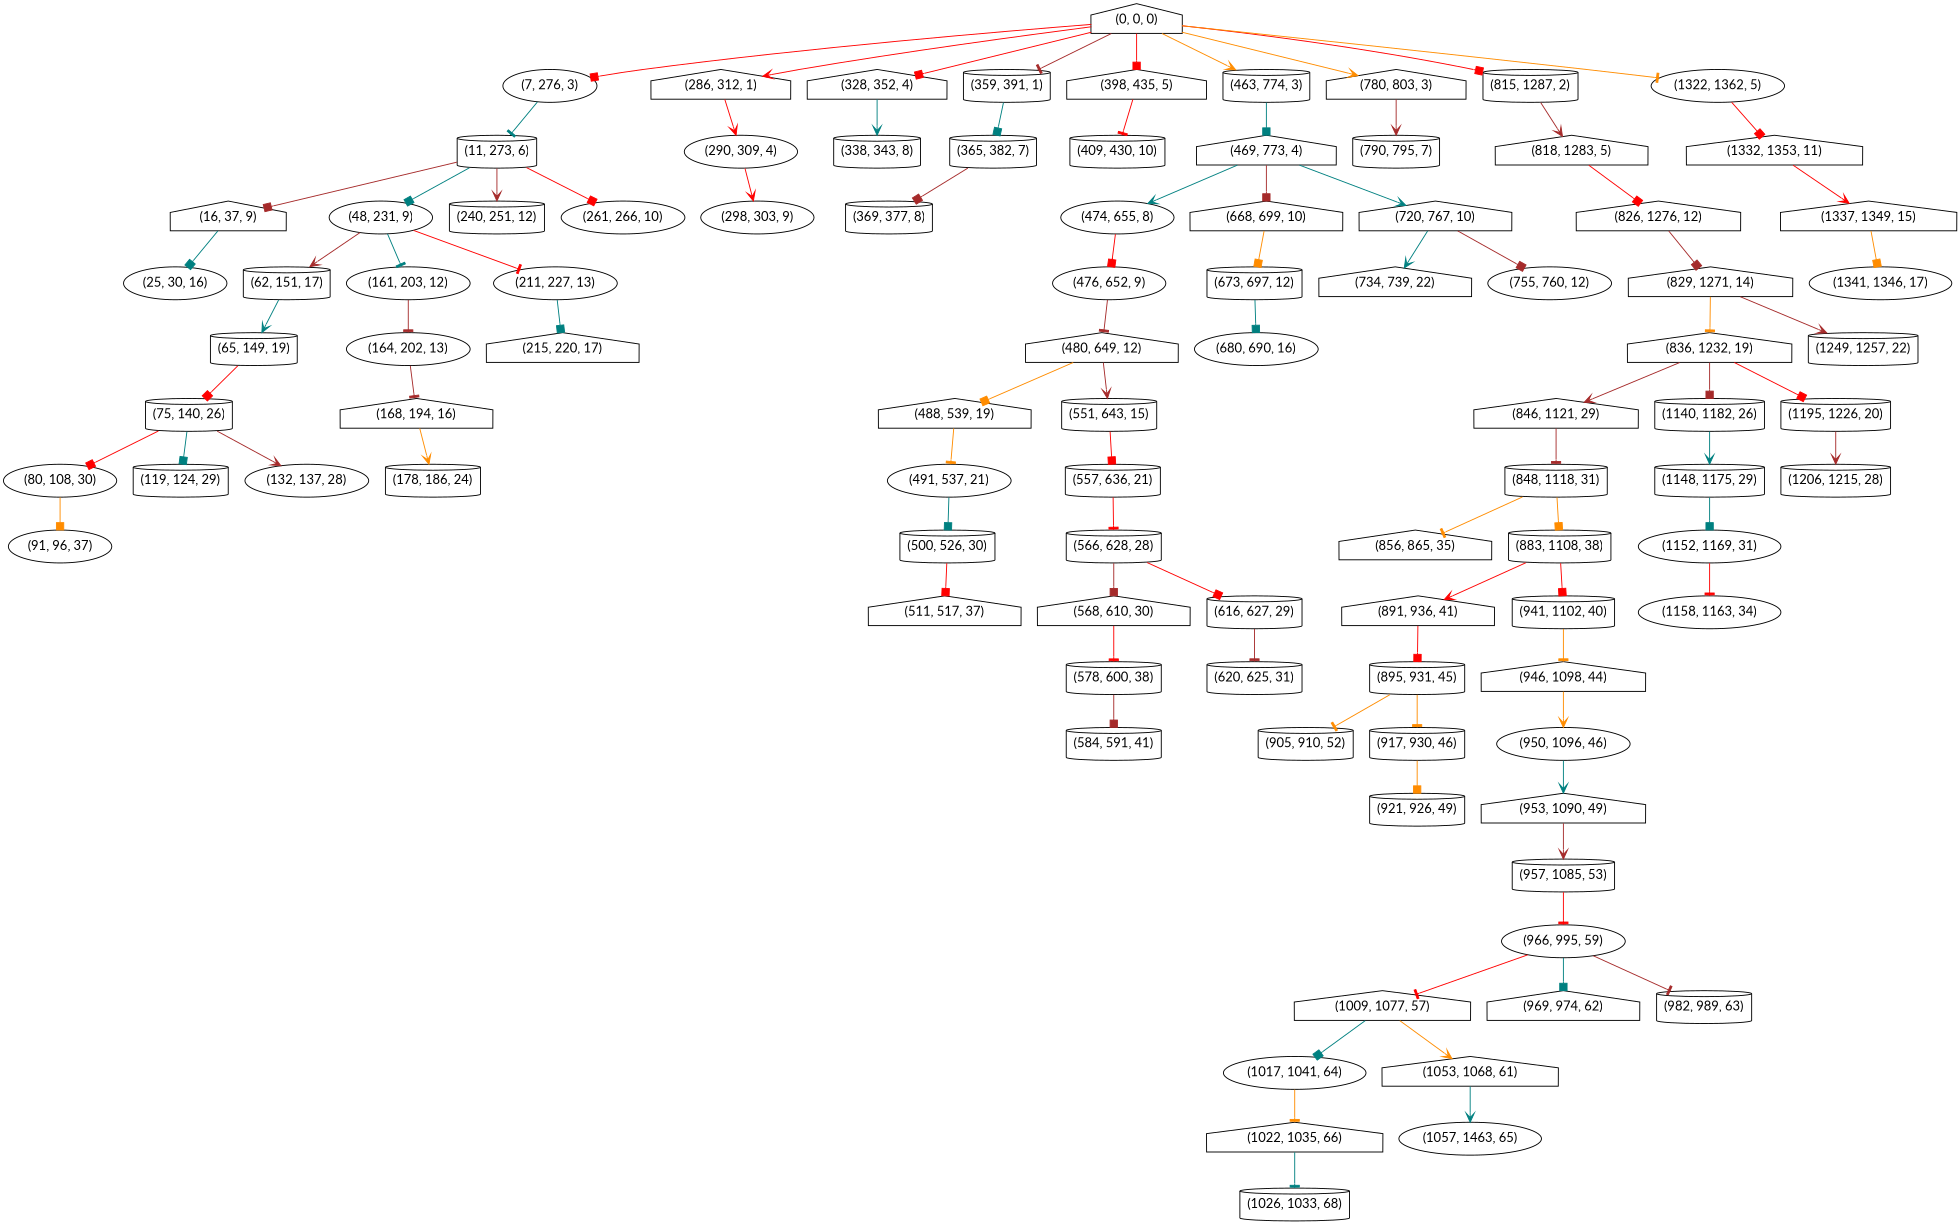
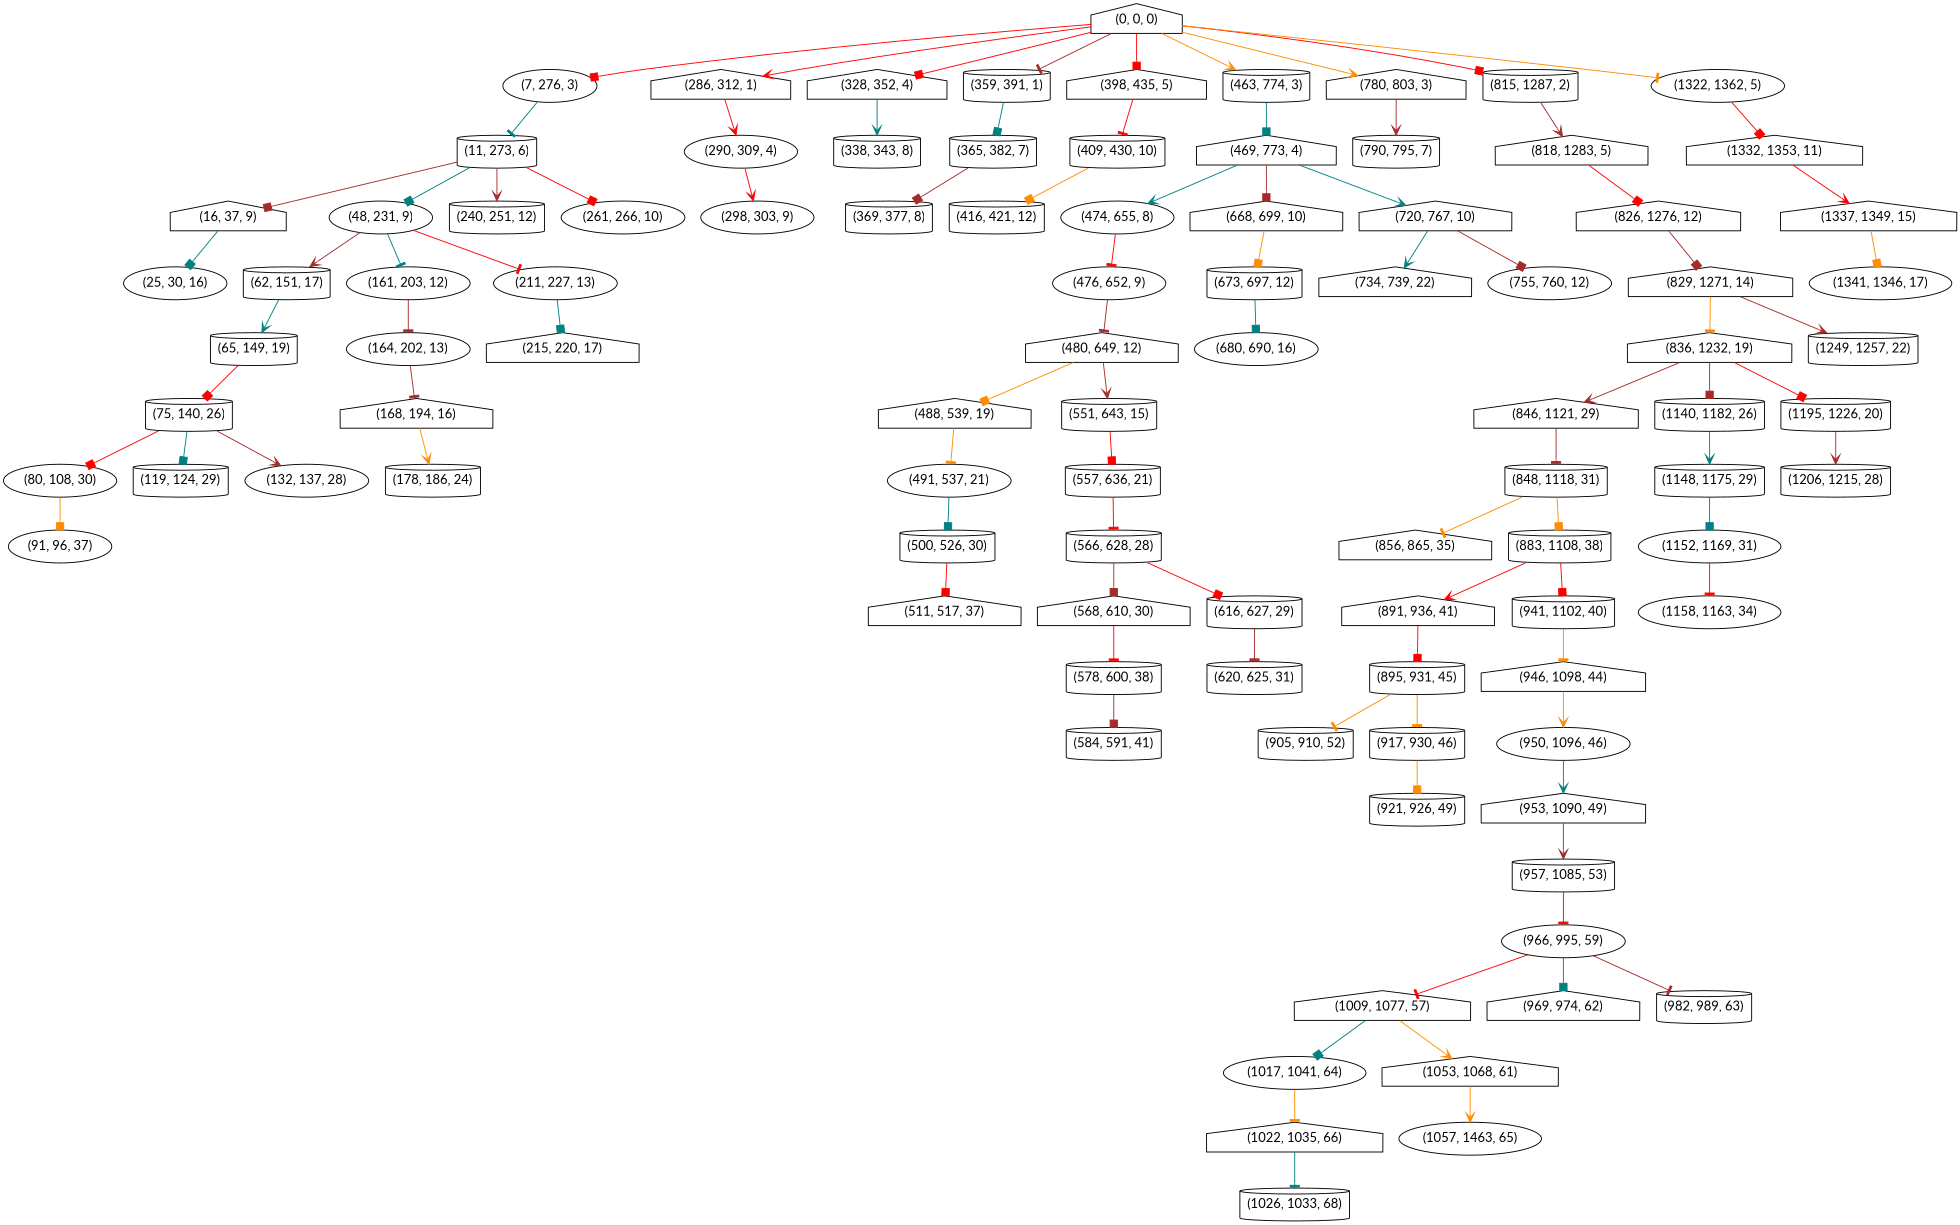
node "(416, 421, 12)": added
edge "(474, 655, 8)" -> "(476, 652, 9)": arrowhead box -> tee
edge "(1053, 1068, 61)" -> "(1057, 1463, 65)": color teal -> darkorange
